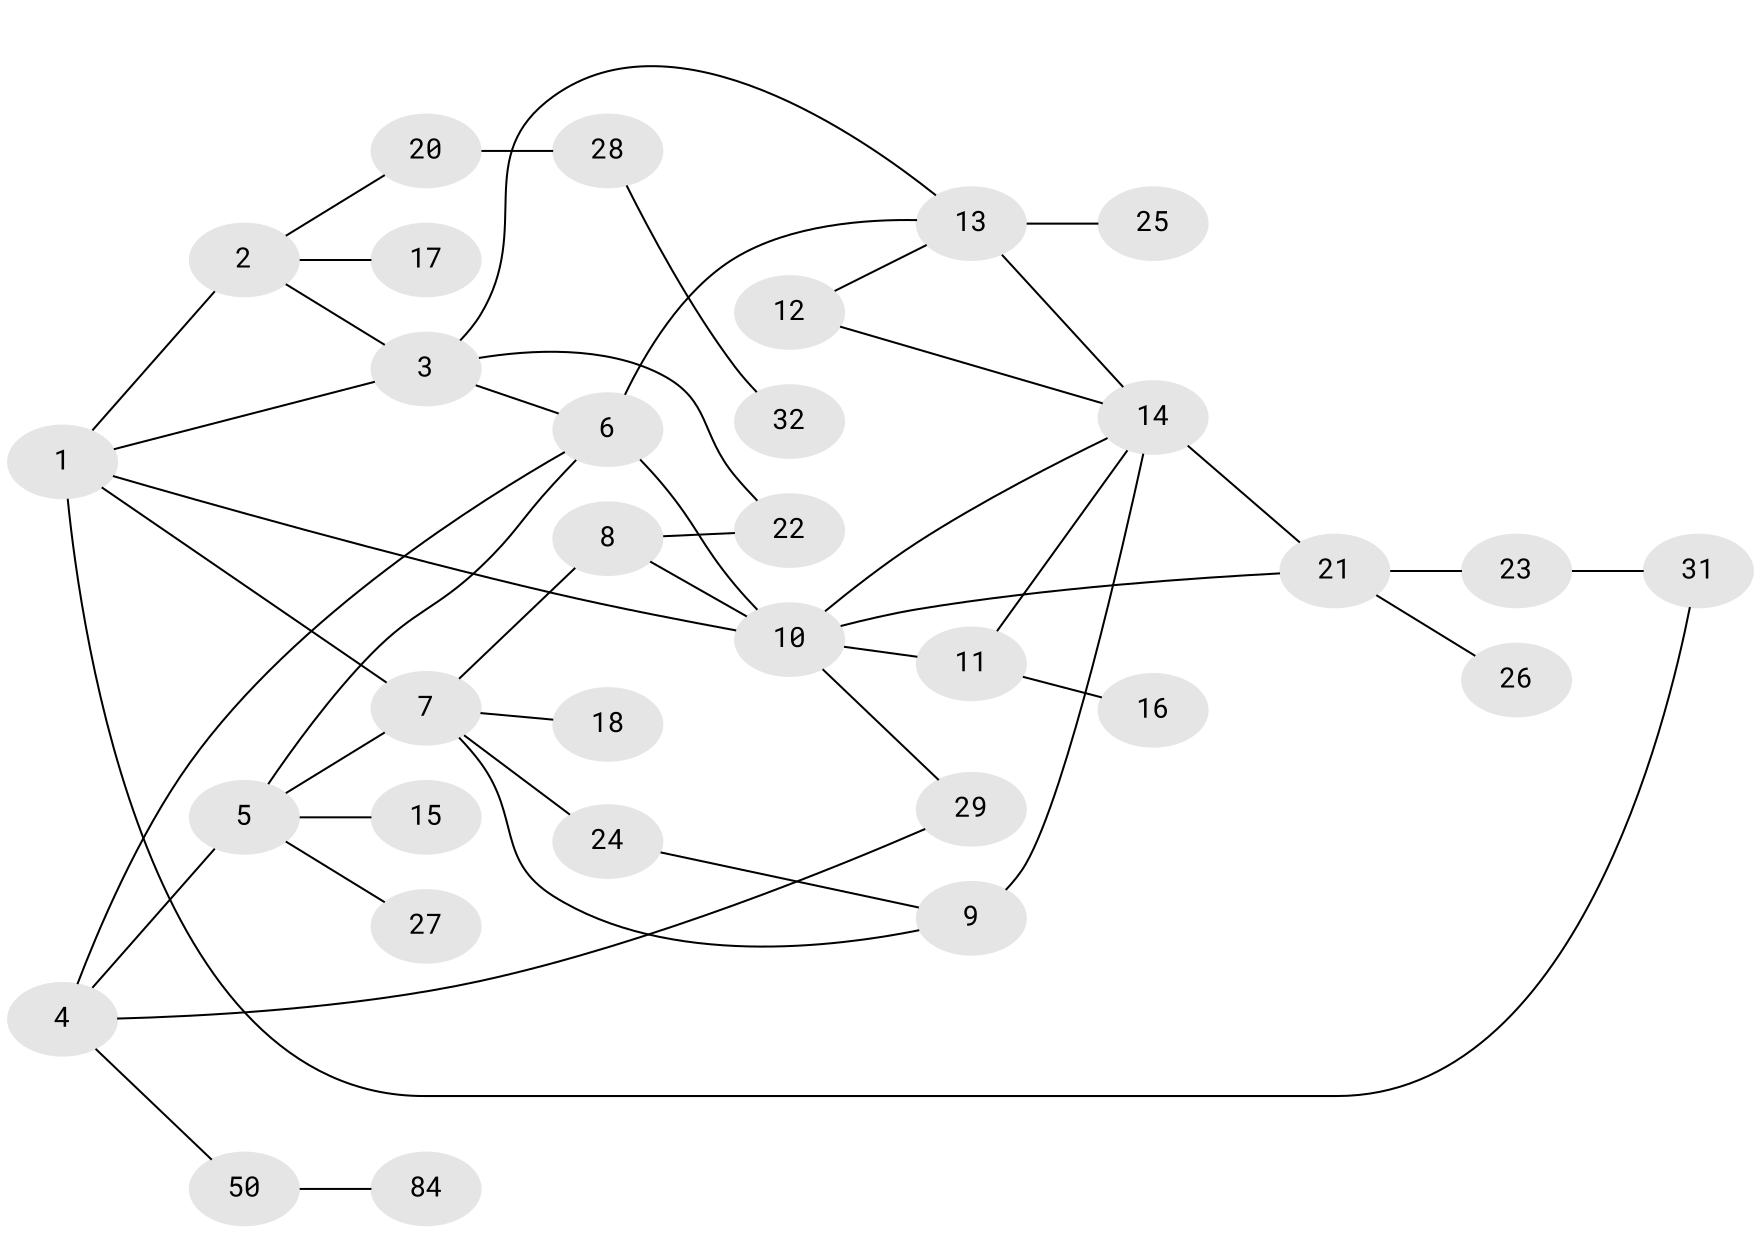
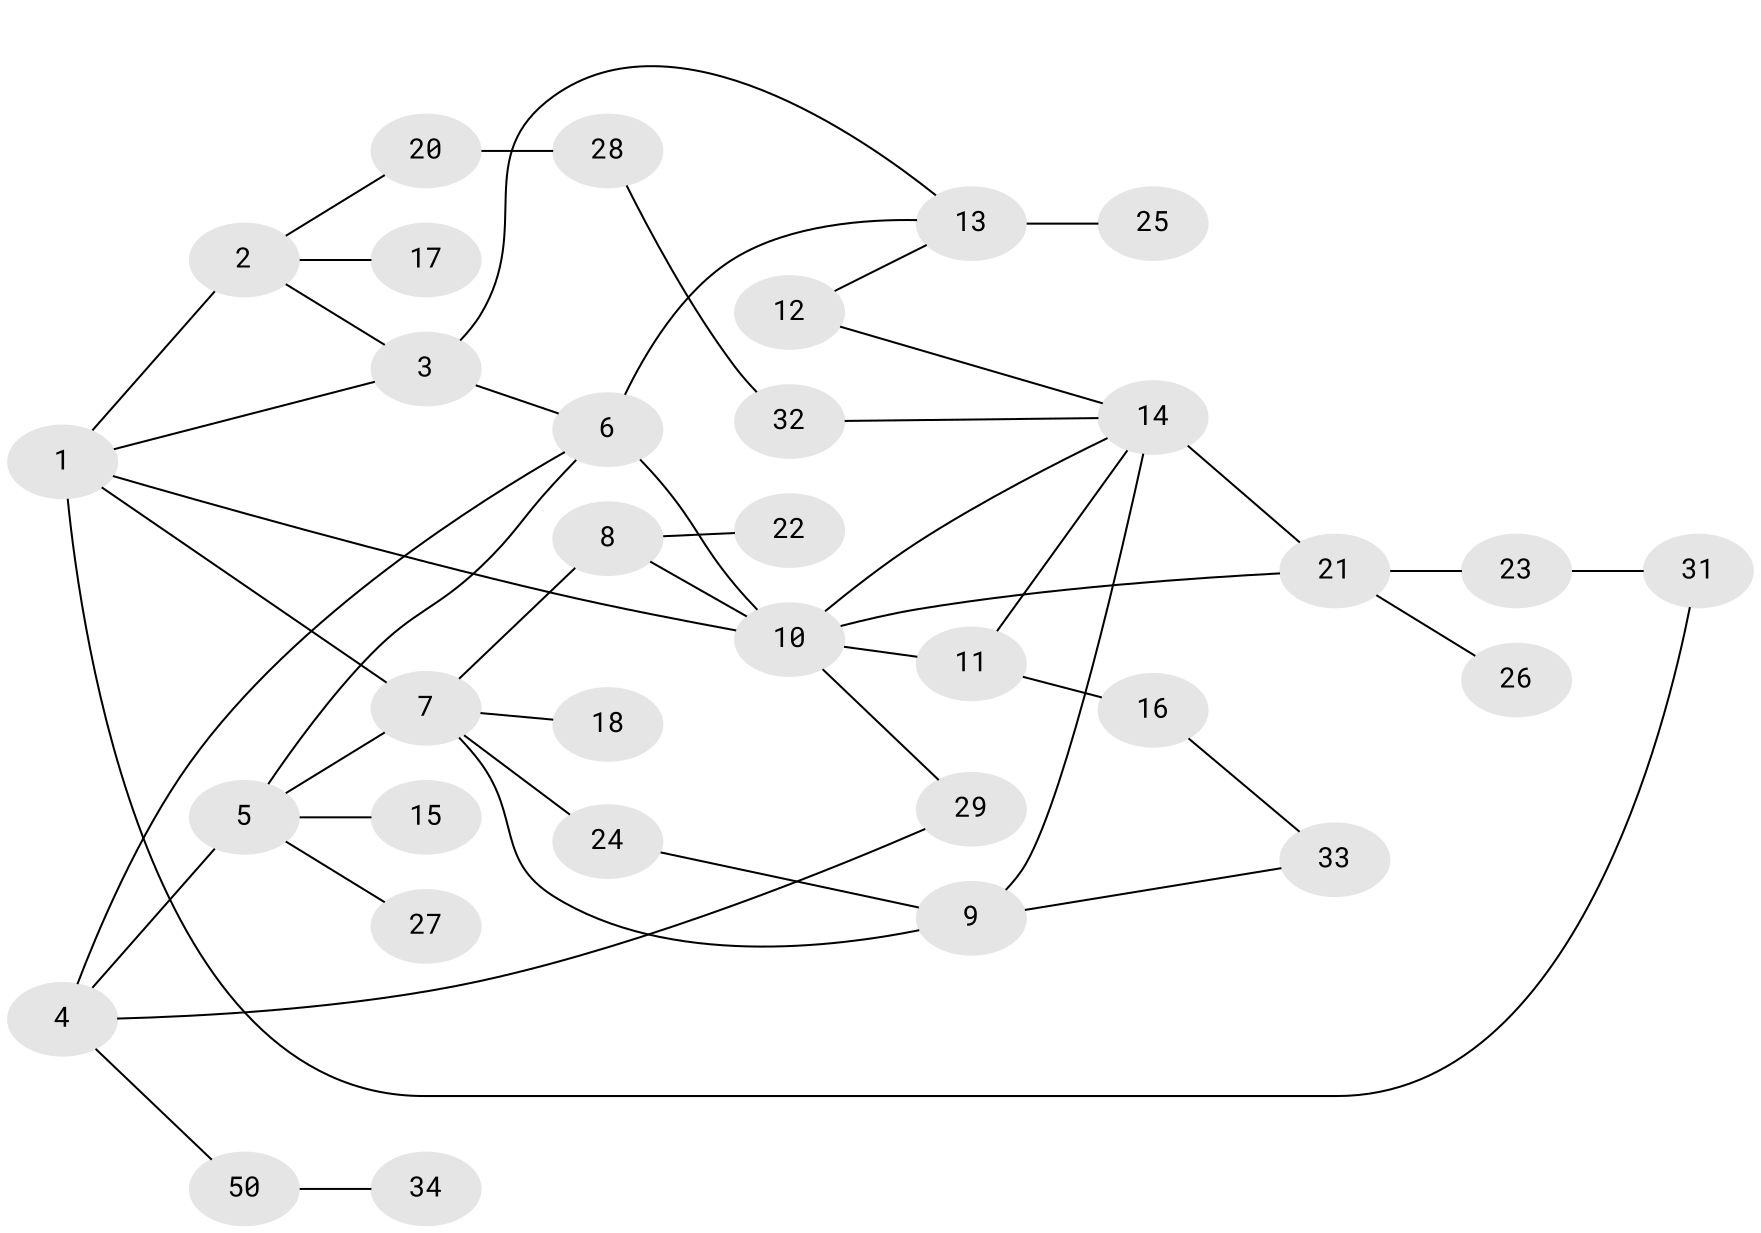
edge "13" -- "14": now "32" -- "14"
edge "3" -- "22": removed
node "33": added
node "84": label "84" -> "34"
